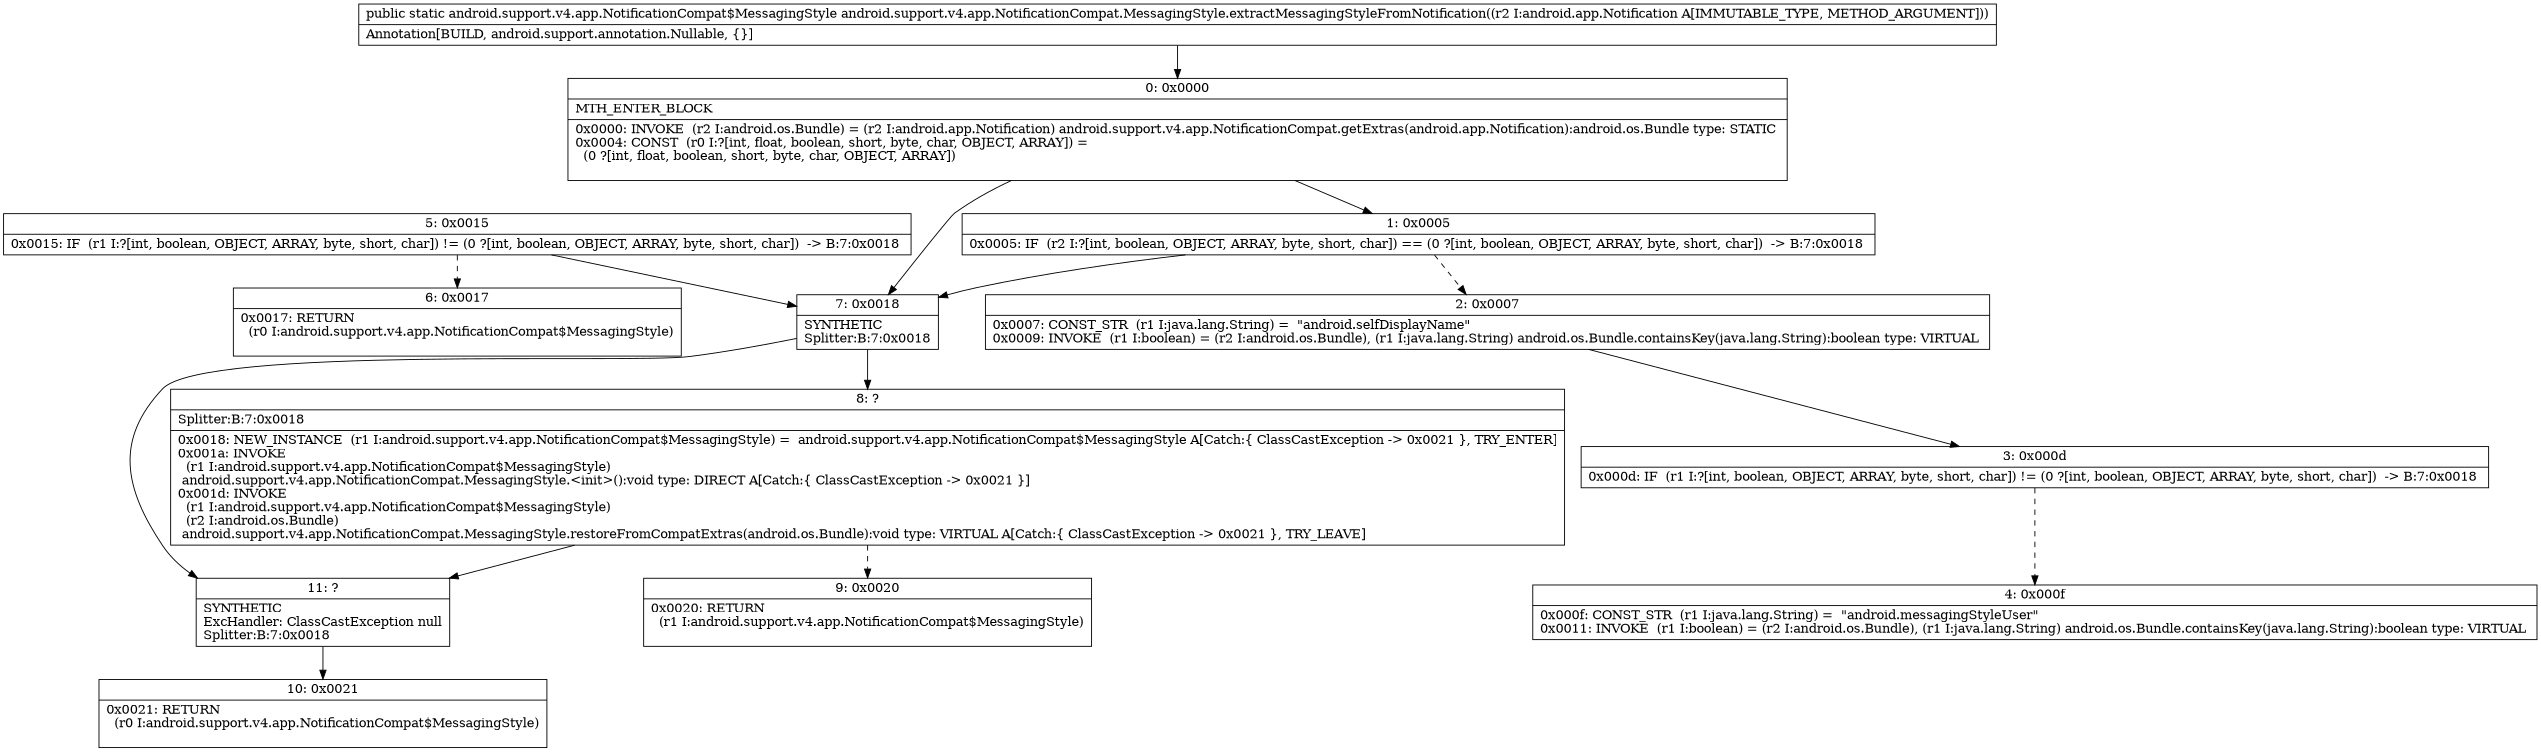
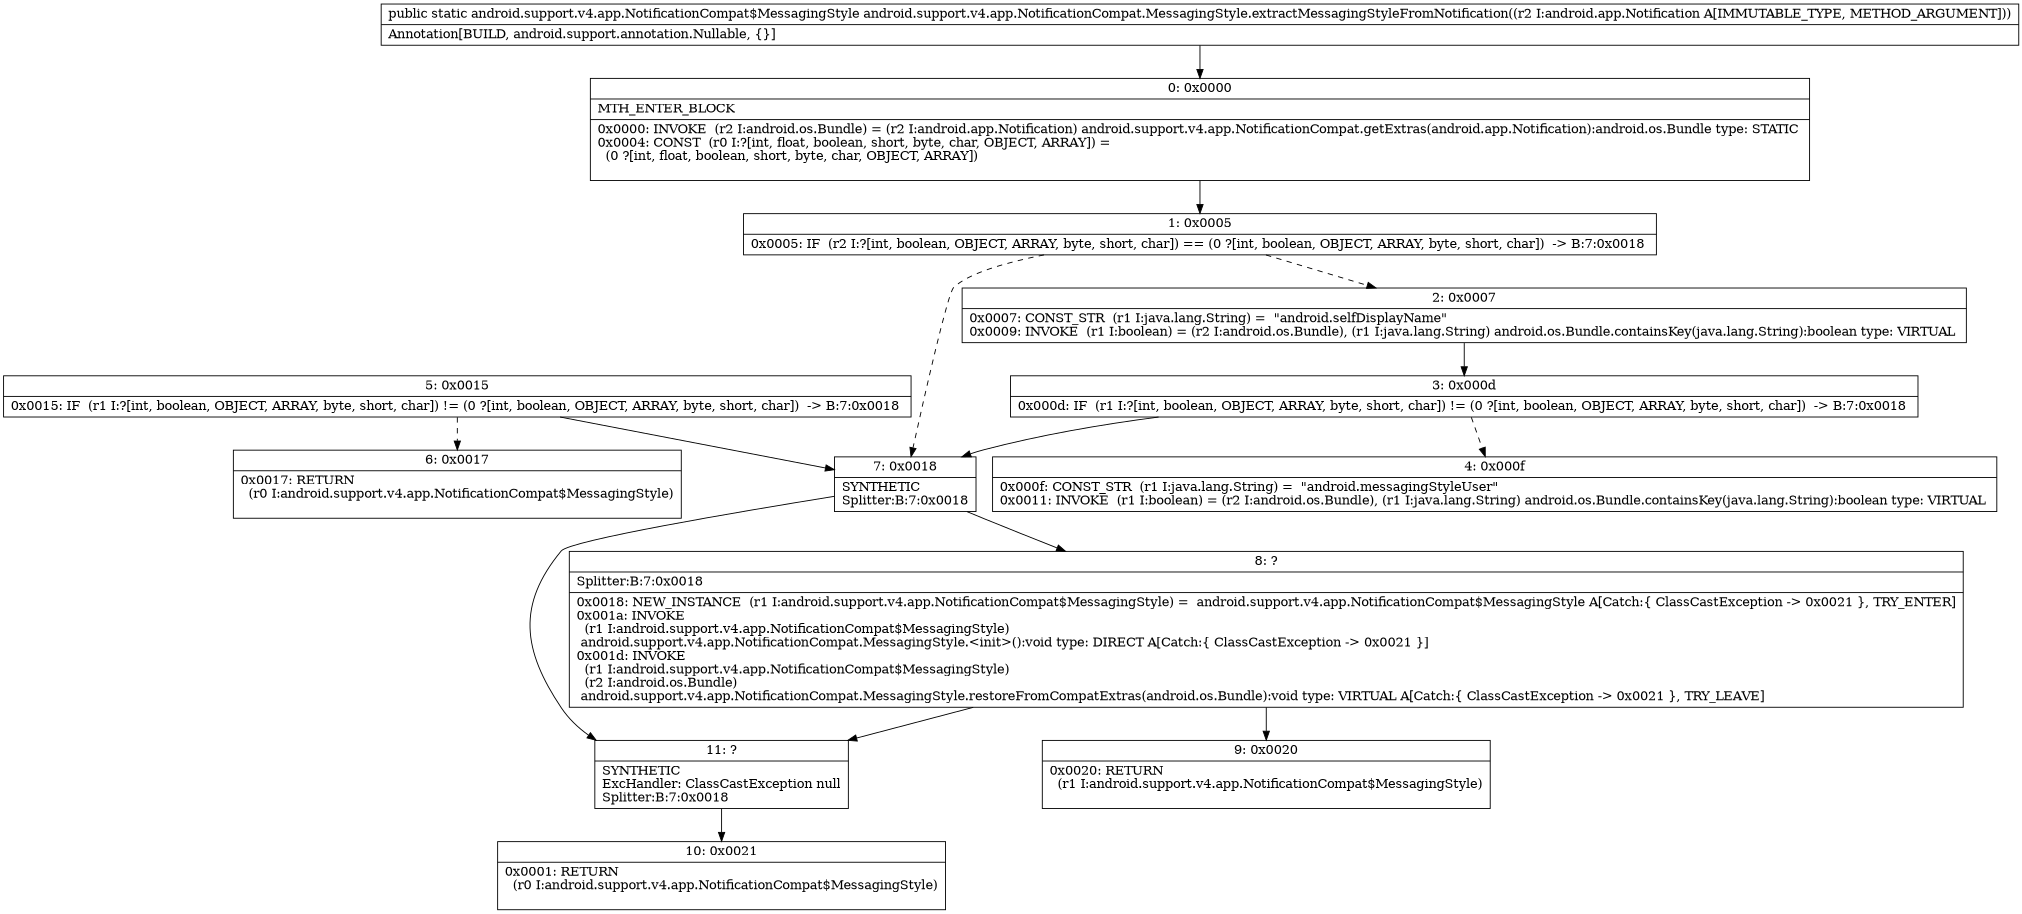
edge "0: 0x0000" -> "7: 0x0018": now "3: 0x000d" -> "7: 0x0018"
edge "1: 0x0005" -> "7: 0x0018": style solid -> dashed
edge "8: ?" -> "9: 0x0020": style dashed -> solid
node "10: 0x0021": text "0x0021: RETURN" -> "0x0001: RETURN"
